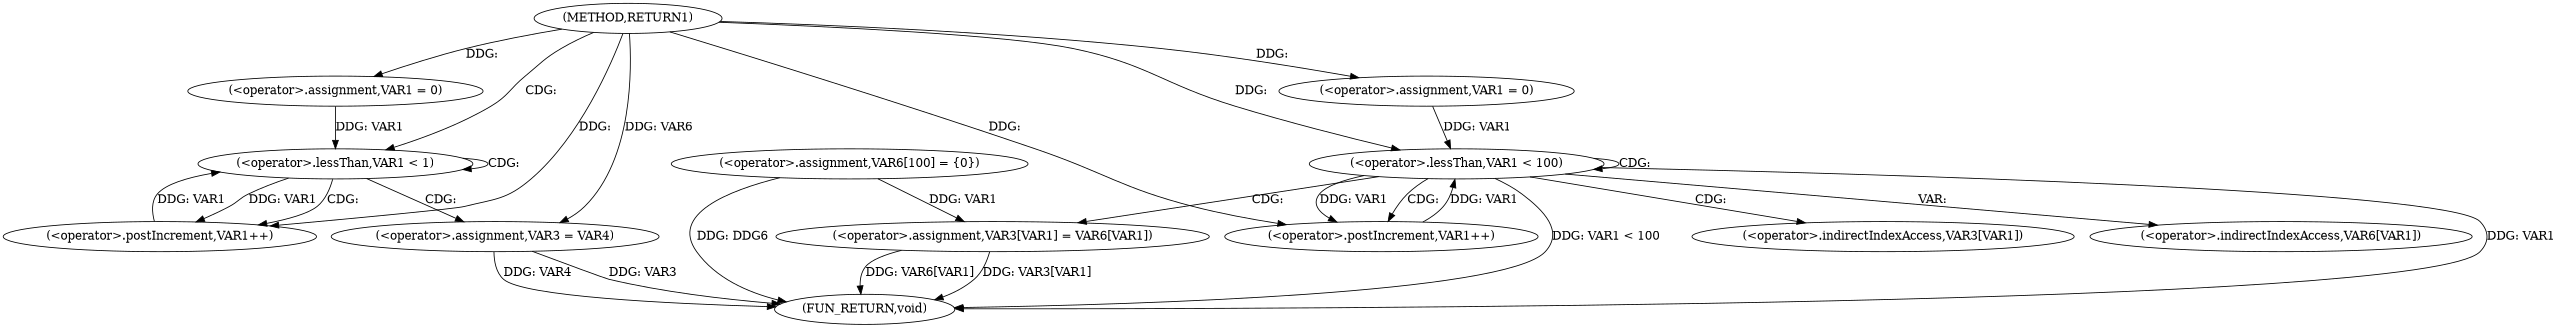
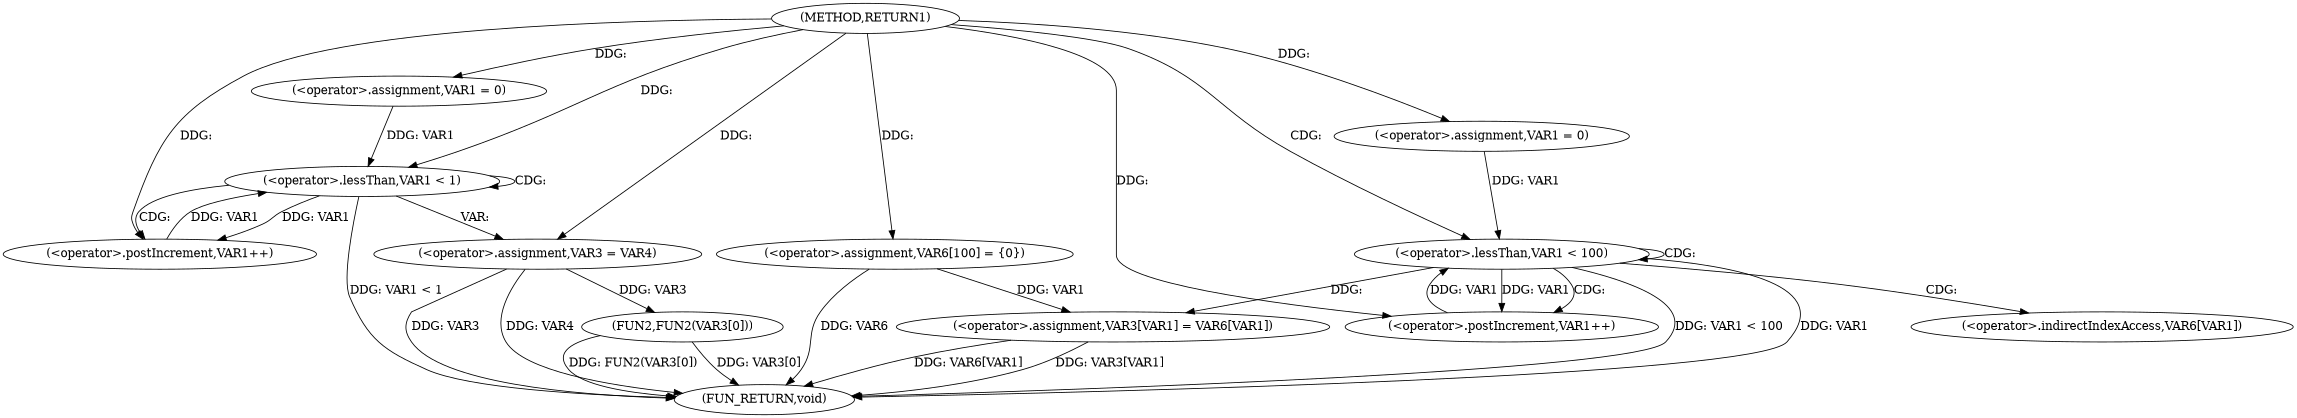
edge "(METHOD,RETURN1)" -> "(<operator>.lessThan,VAR1 < 1)": label "CDG: " -> "DDG: "
edge "(METHOD,RETURN1)" -> "(<operator>.lessThan,VAR1 < 100)": label "DDG: " -> "CDG: "
edge "(METHOD,RETURN1)" -> "(<operator>.assignment,VAR3 = VAR4)": label "DDG: VAR6" -> "DDG: "
edge "(METHOD,RETURN1)" -> "(<operator>.assignment,VAR6[100] = {0})": added, label "DDG:"
edge "(<operator>.lessThan,VAR1 < 1)" -> "(<operator>.assignment,VAR3 = VAR4)": label "CDG: " -> "VAR: "
edge "(<operator>.lessThan,VAR1 < 100)" -> "(<operator>.assignment,VAR3[VAR1] = VAR6[VAR1])": label "CDG: " -> "DDG: "
edge "(<operator>.lessThan,VAR1 < 100)" -> "(<operator>.indirectIndexAccess,VAR6[VAR1])": label "VAR: " -> "CDG: "
edge "(<operator>.assignment,VAR6[100] = {0})" -> "(FUN_RETURN,void)": label "DDG: DDG6" -> "DDG: VAR6"
node "(<operator>.indirectIndexAccess,VAR3[VAR1])": removed
node "(FUN2,FUN2(VAR3[0]))": added
edge "(<operator>.lessThan,VAR1 < 1)" -> "(FUN_RETURN,void)": added, label "DDG: VAR1 < 1"
